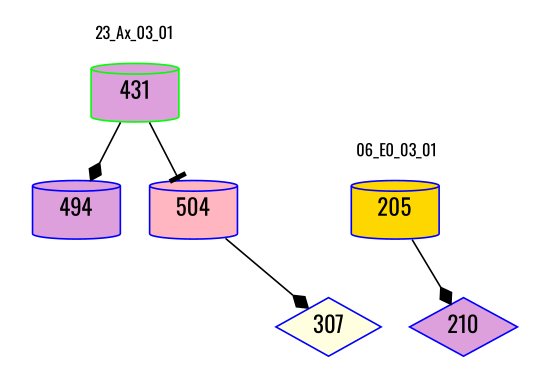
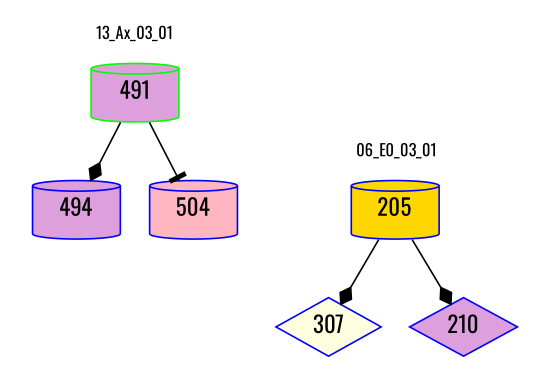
cluster "23_Ax_03_01": label "23_Ax_03_01" -> "13_Ax_03_01"
node "431": label "431" -> "491"
edge "504" -> "307": now "205" -> "307"
